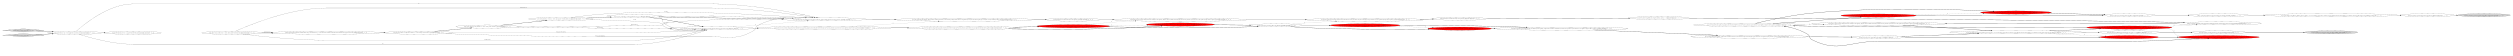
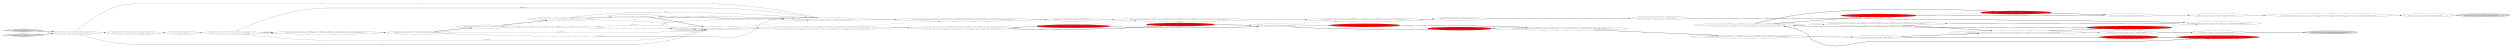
node "tmd.clearUnsafe()@@@5@@@['1', '1', '1']": added
